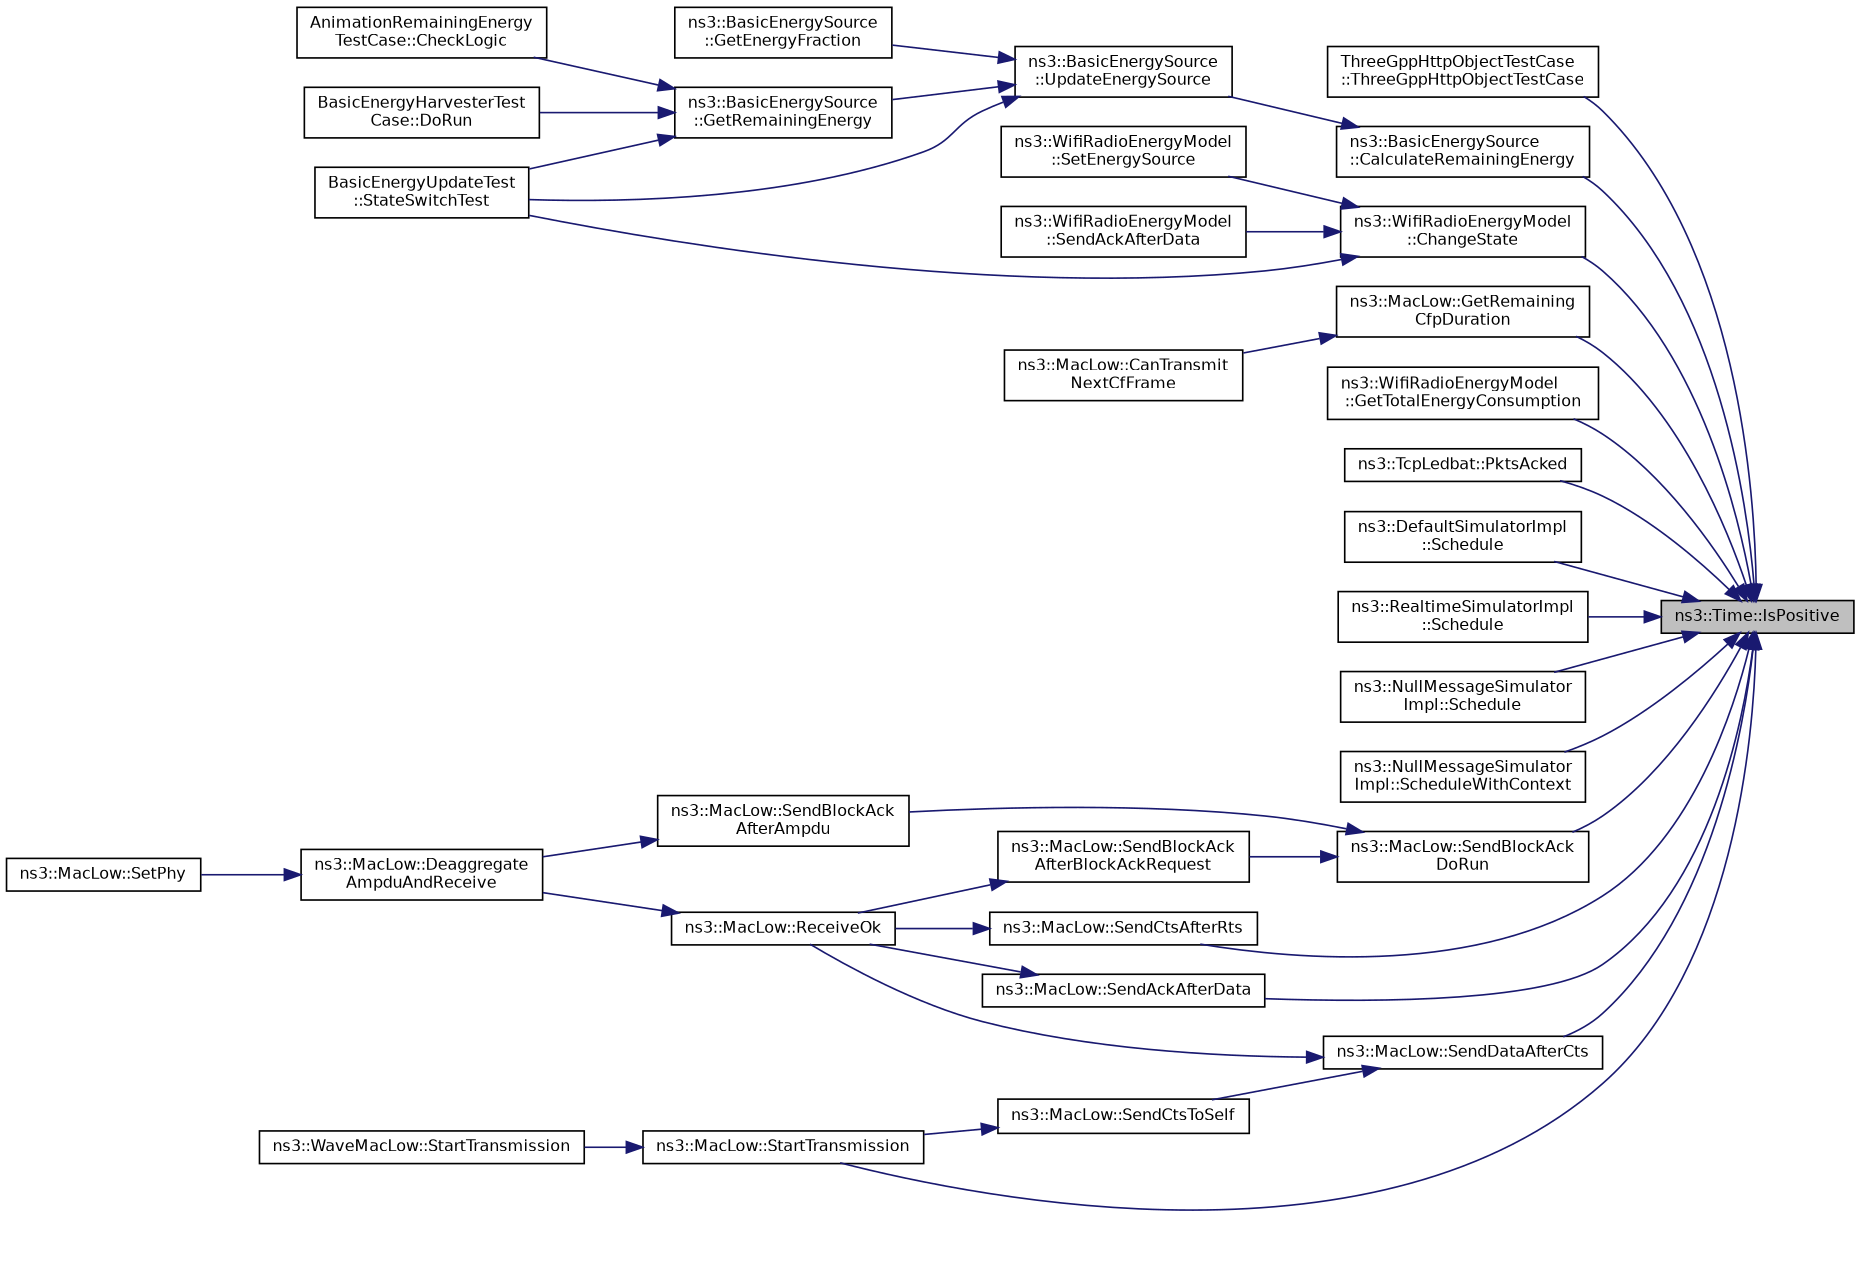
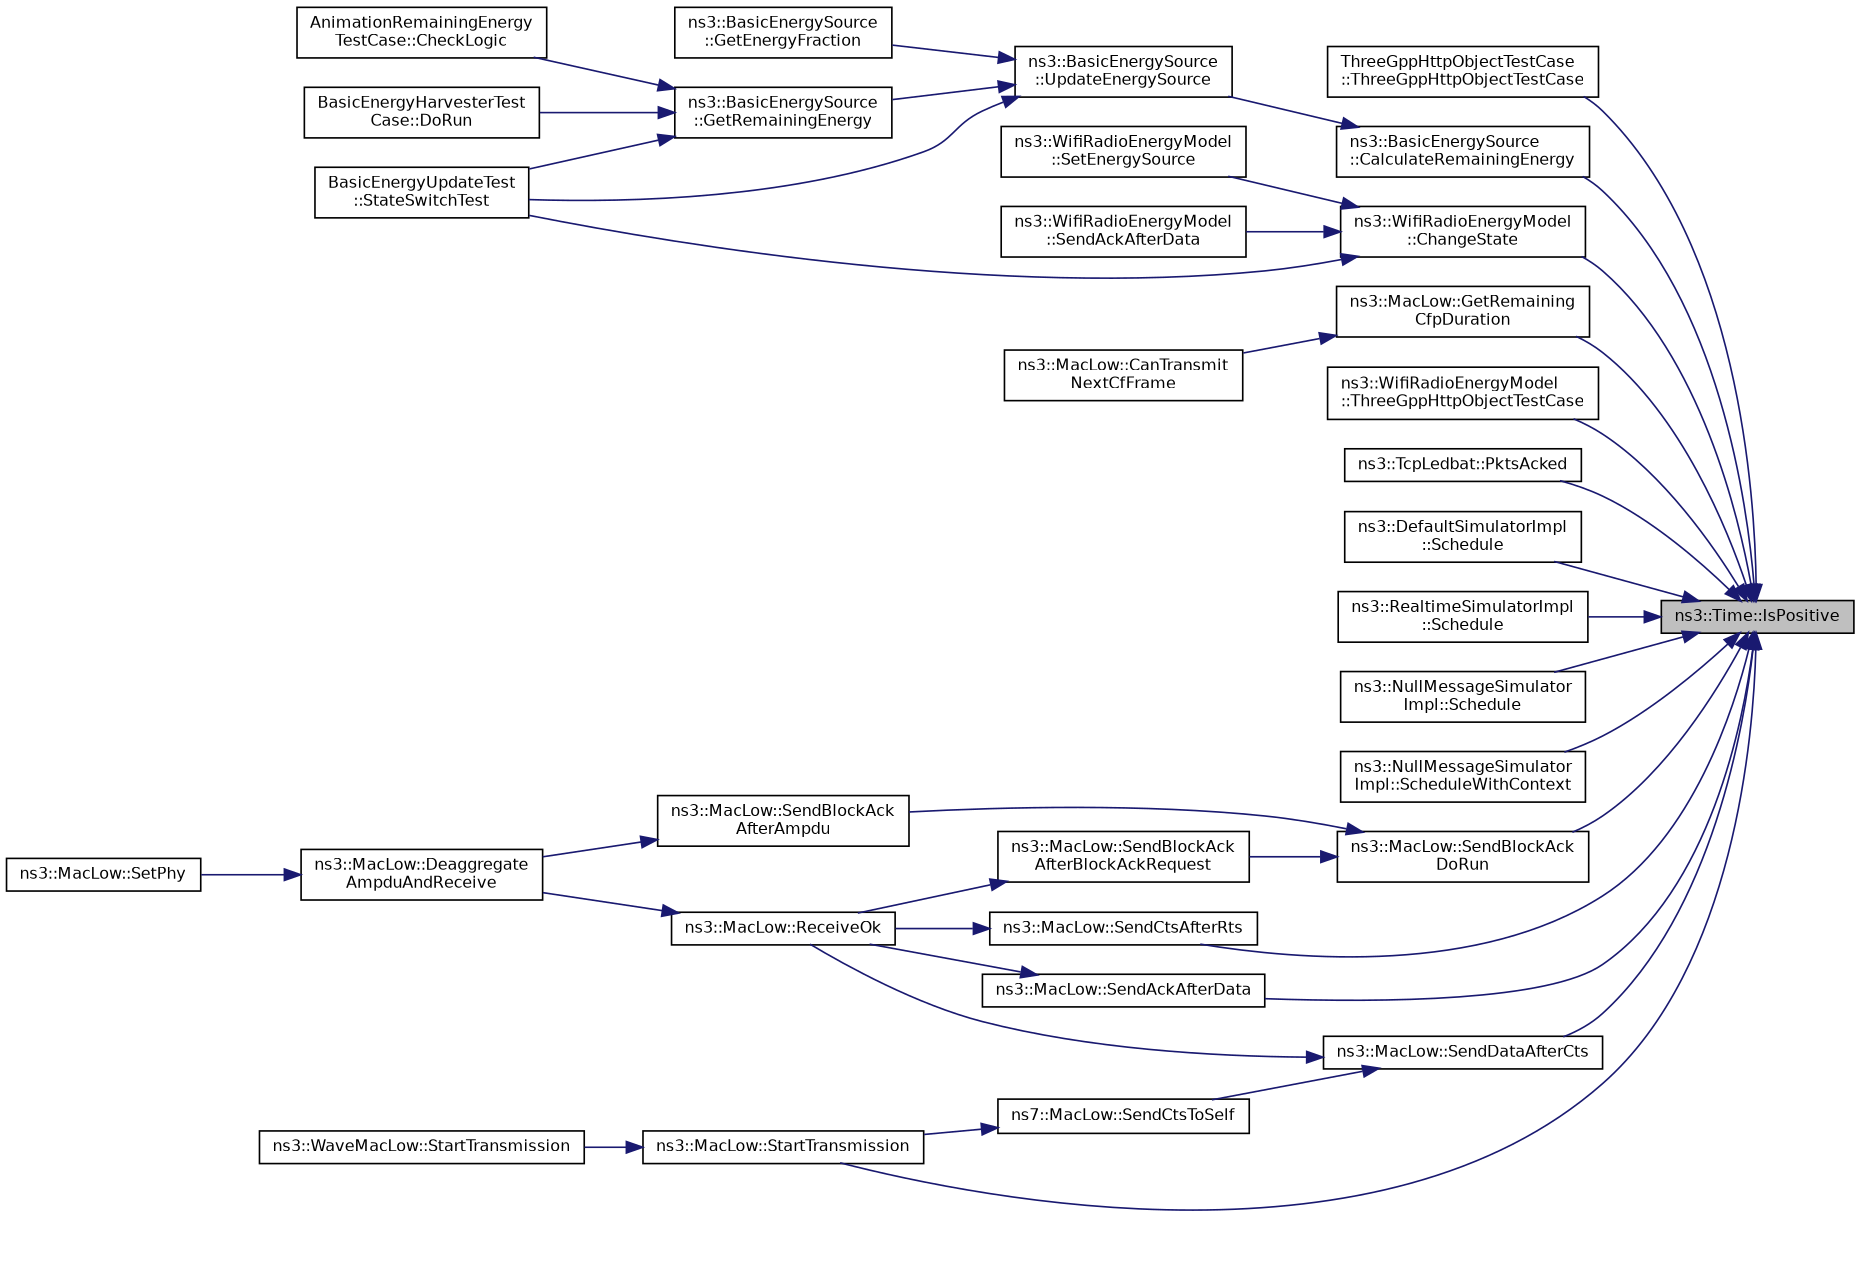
node "ns3::WifiRadioEnergyModel ::GetTotalEnergyConsumption": label "ns3::WifiRadioEnergyModel ::GetTotalEnergyConsumption" -> "ns3::WifiRadioEnergyModel ::ThreeGppHttpObjectTestCase"
node "ns3::MacLow::SendCtsToSelf": label "ns3::MacLow::SendCtsToSelf" -> "ns7::MacLow::SendCtsToSelf"
